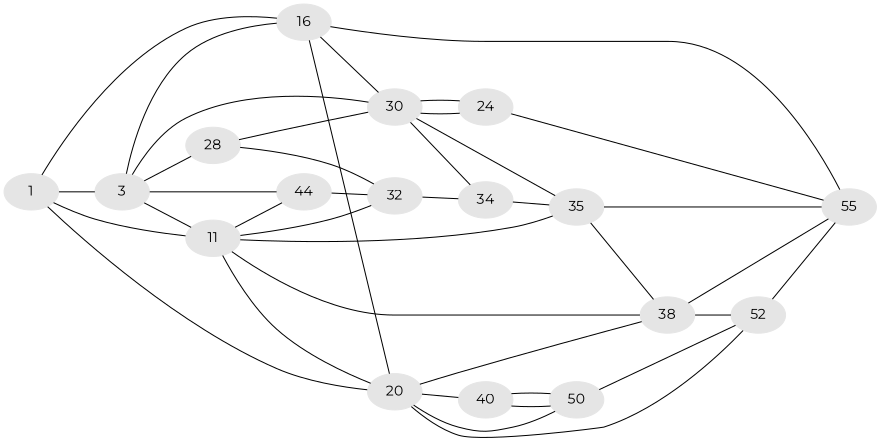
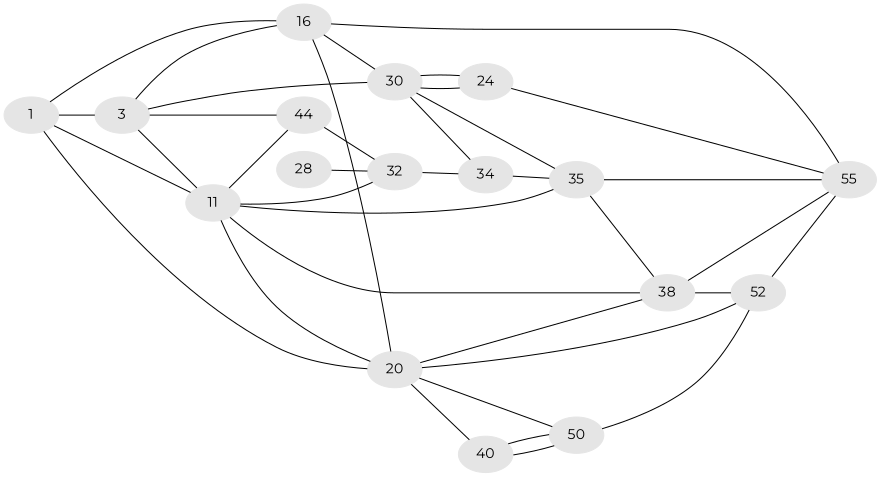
edge "30" -- "28": removed
edge "28" -- "3": removed
